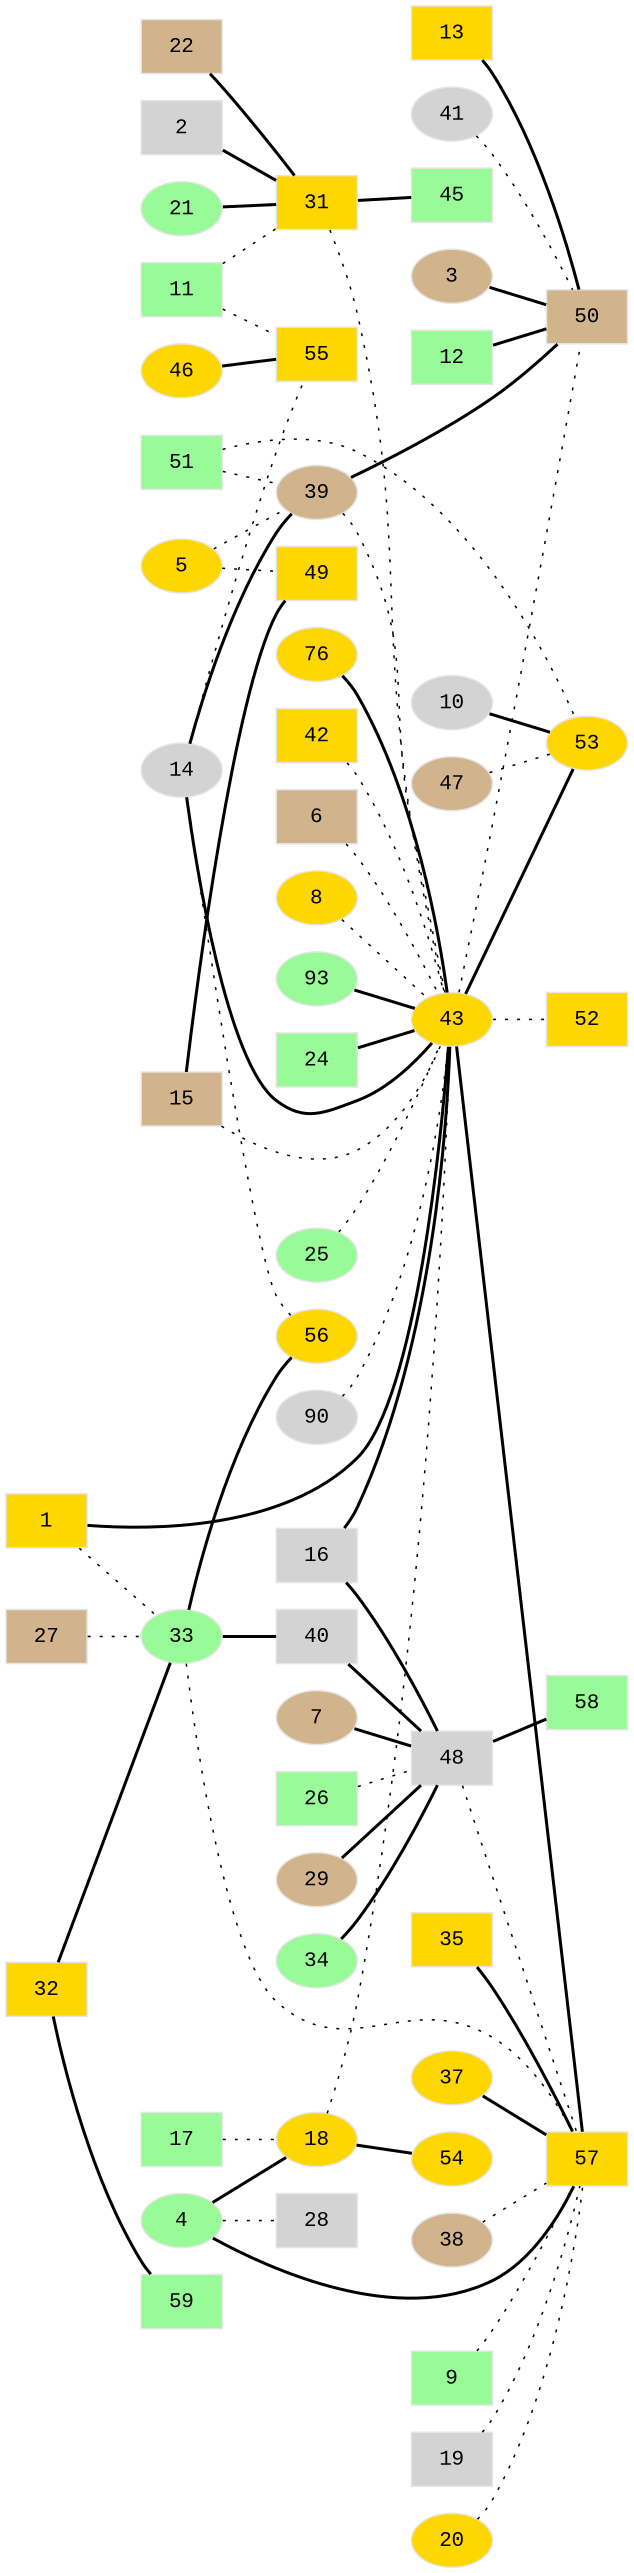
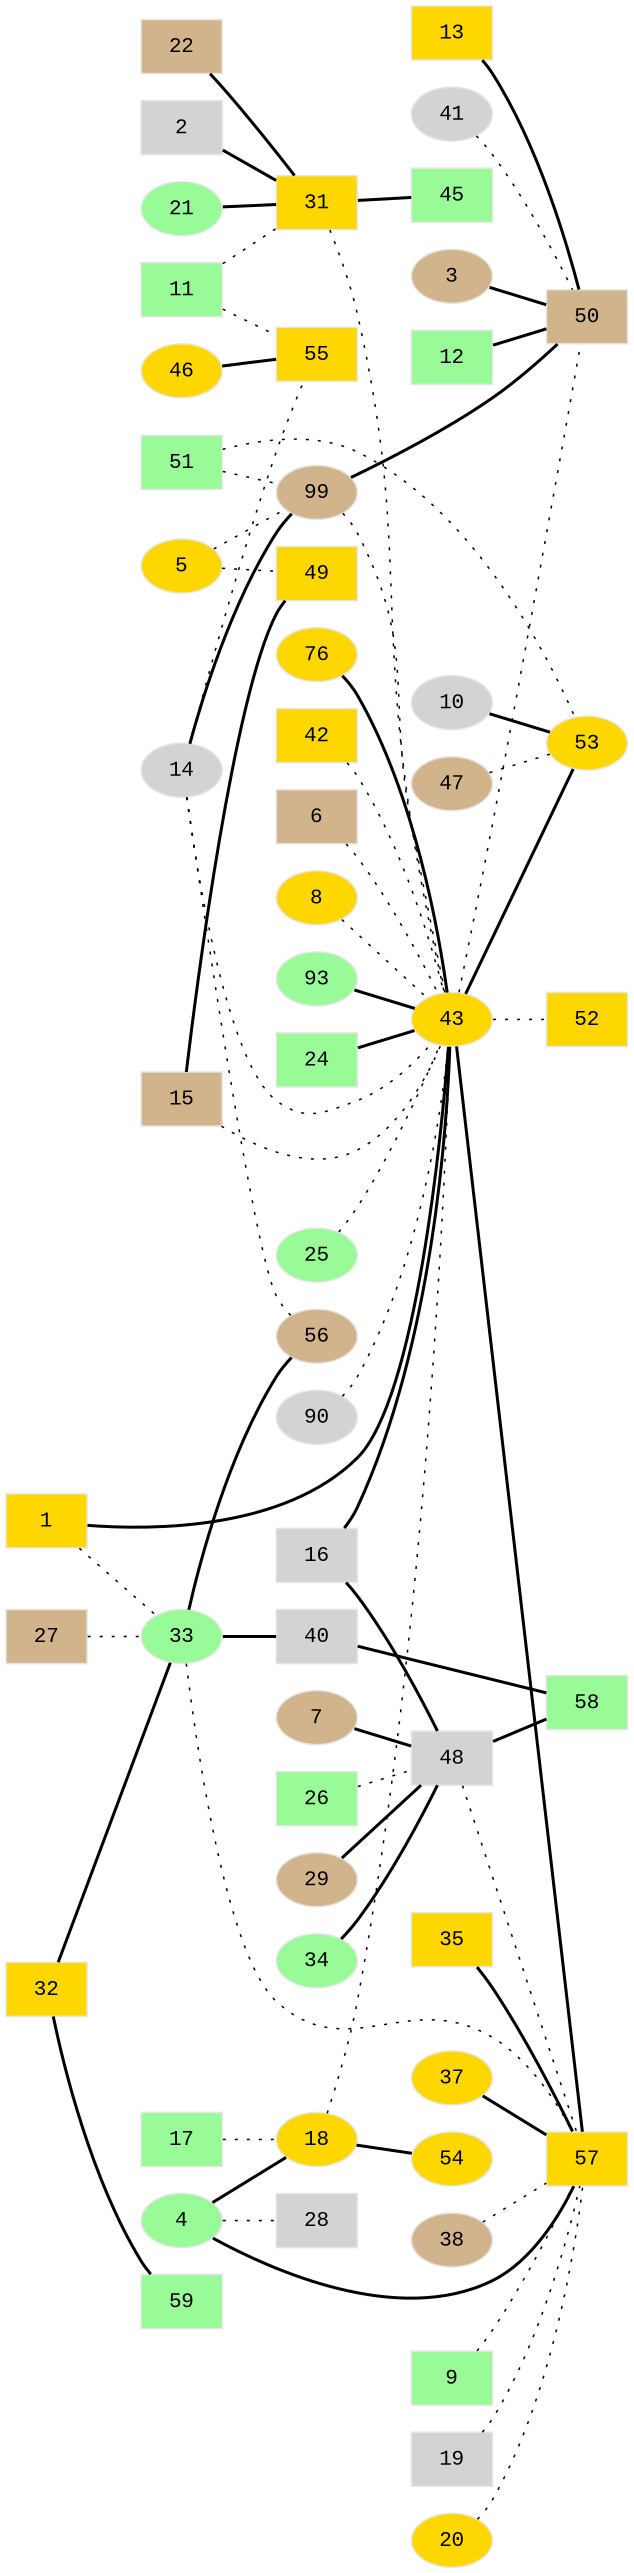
node "39": label "39" -> "99"
edge "14" -- "43": style bold -> dotted
node "56": fillcolor gold -> tan
edge "40" -- "48": now "40" -- "58"
